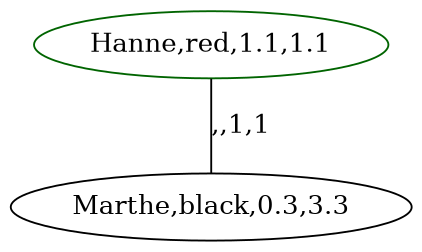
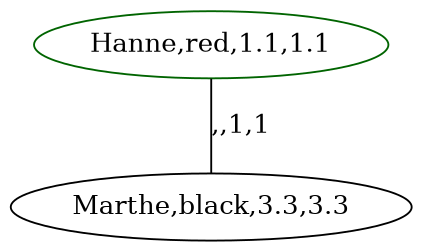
node "Marthe,black,0.3,3.3": label "Marthe,black,0.3,3.3" -> "Marthe,black,3.3,3.3"
